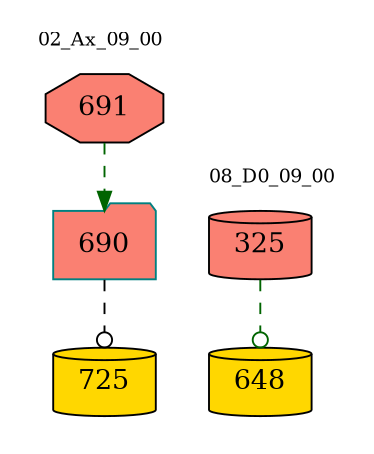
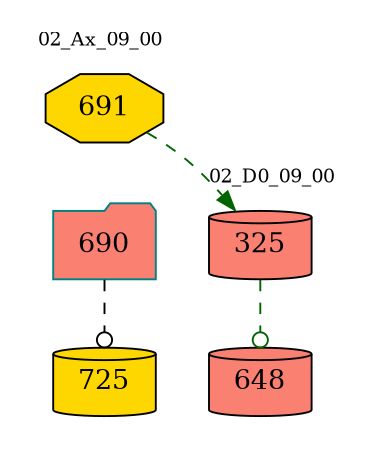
node "691": fillcolor salmon -> gold
edge "691" -> "690": now "691" -> "325"
cluster "08_D0_09_00": label "08_D0_09_00" -> "02_D0_09_00"
node "648": fillcolor gold -> salmon
